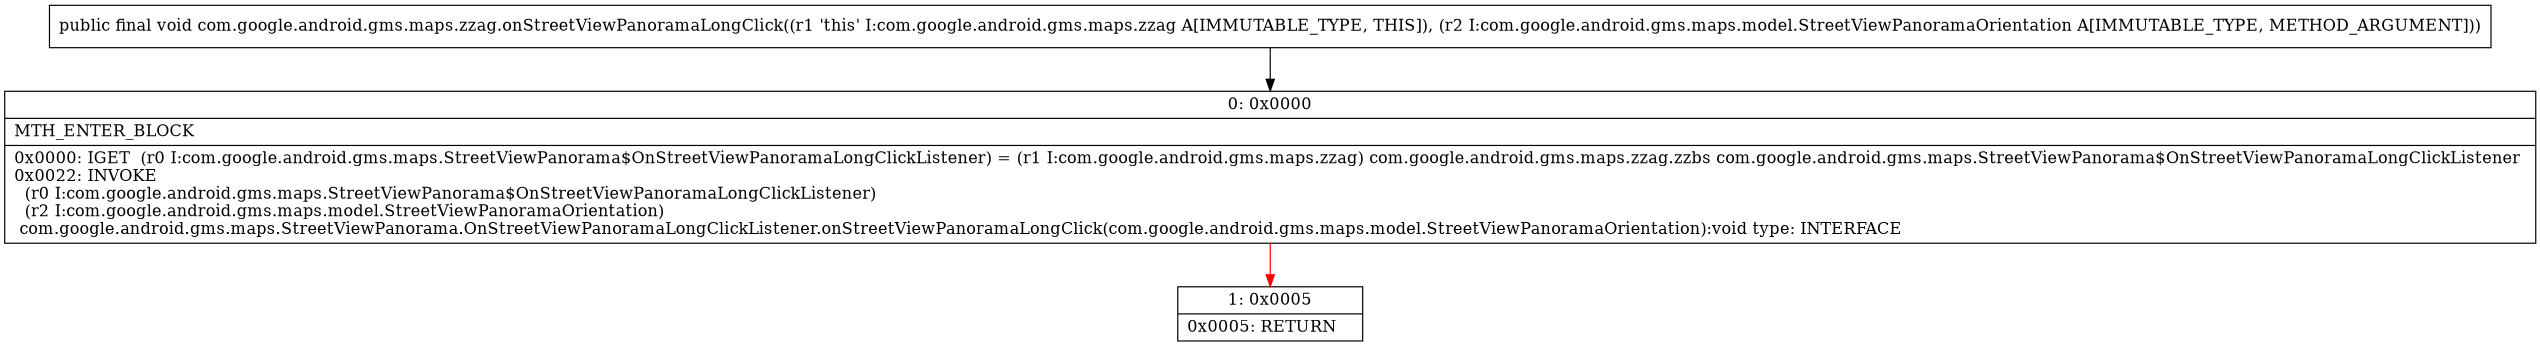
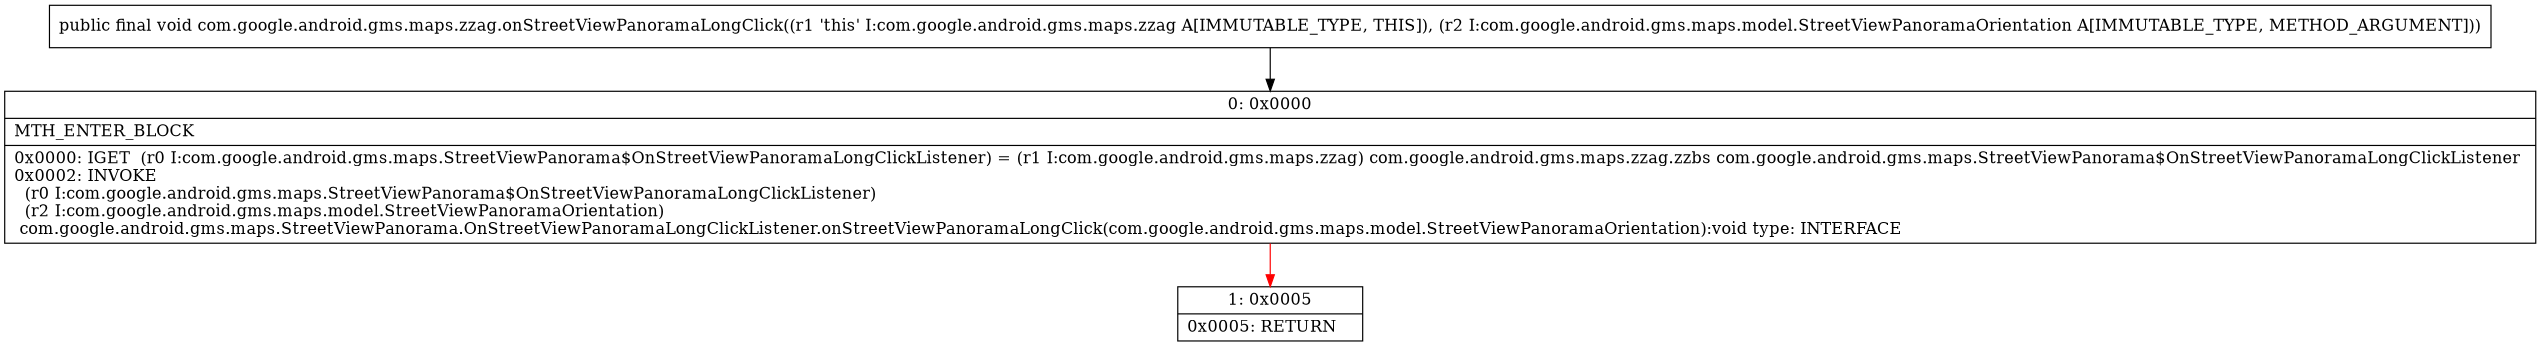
node "0: 0x0000": text "0x0022: INVOKE" -> "0x0002: INVOKE"
